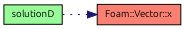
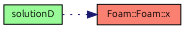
node "Foam::Vector::x": label "Foam::Vector::x" -> "Foam::Foam::x"
